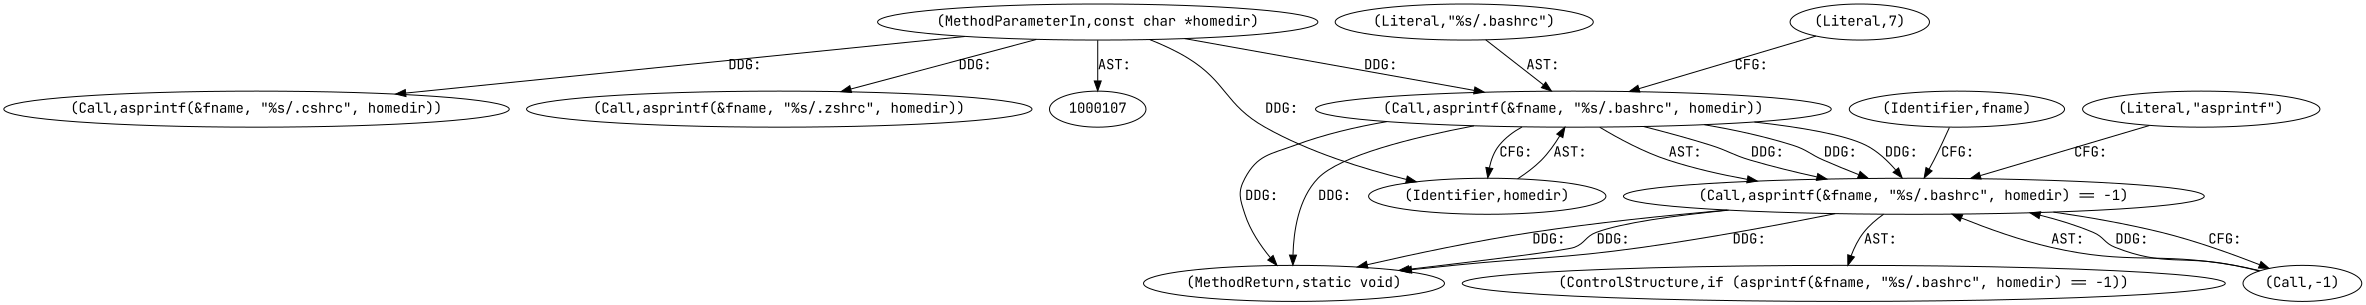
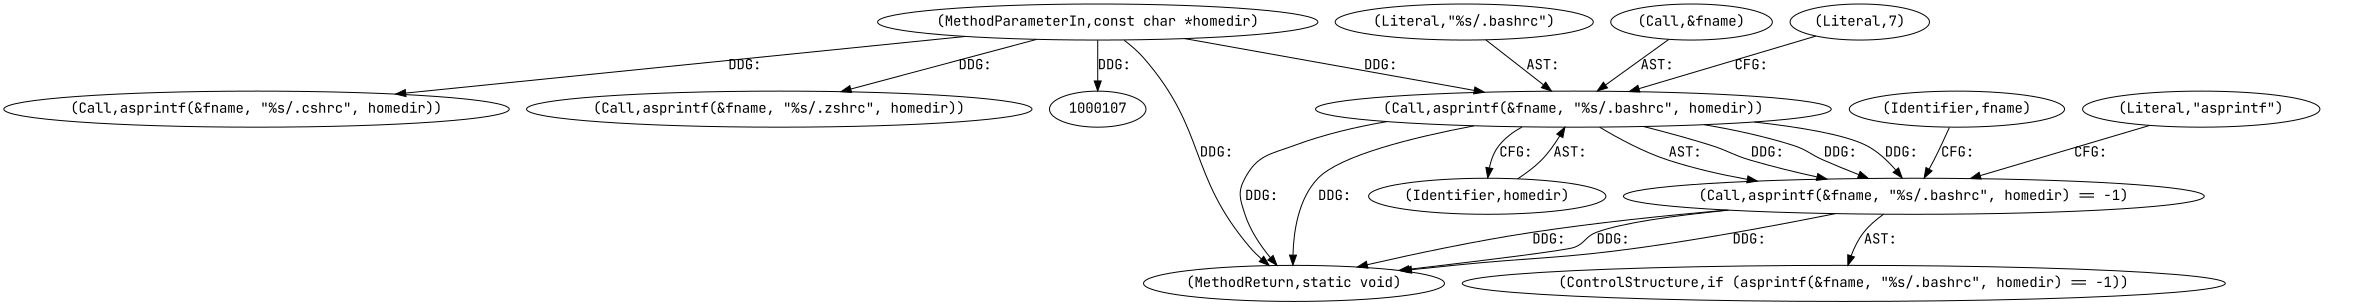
node "(Call,&fname)": added
edge "(MethodParameterIn,const char *homedir)" -> "1000107": label "AST: " -> "DDG: "
edge "(MethodParameterIn,const char *homedir)" -> "(Identifier,homedir)": now "(MethodParameterIn,const char *homedir)" -> "(MethodReturn,static void)"
node "(Call,-1)": removed
